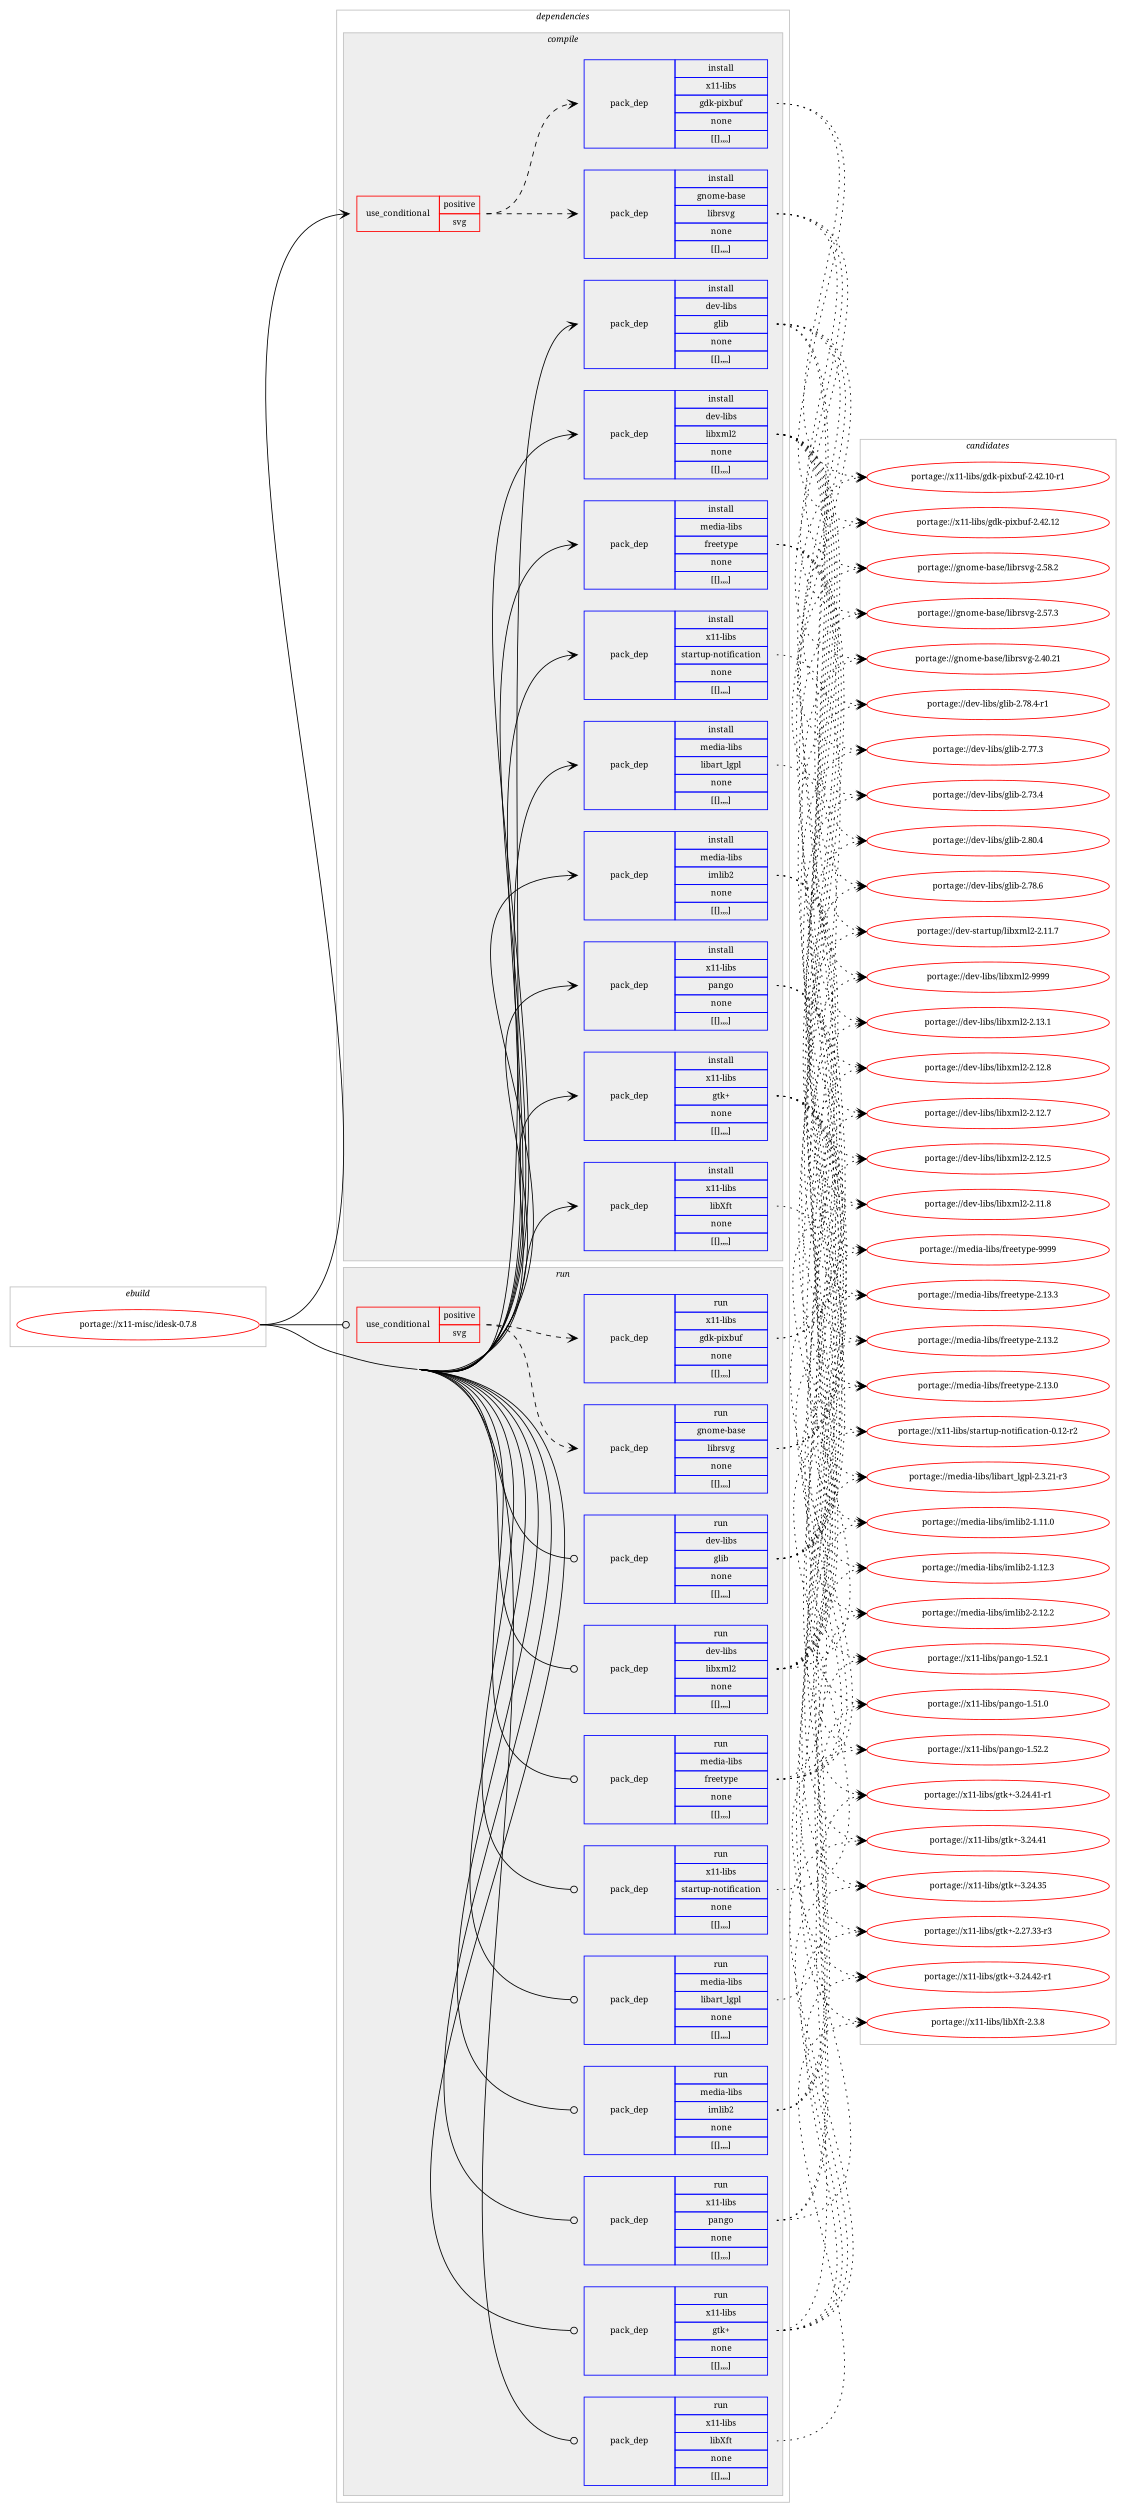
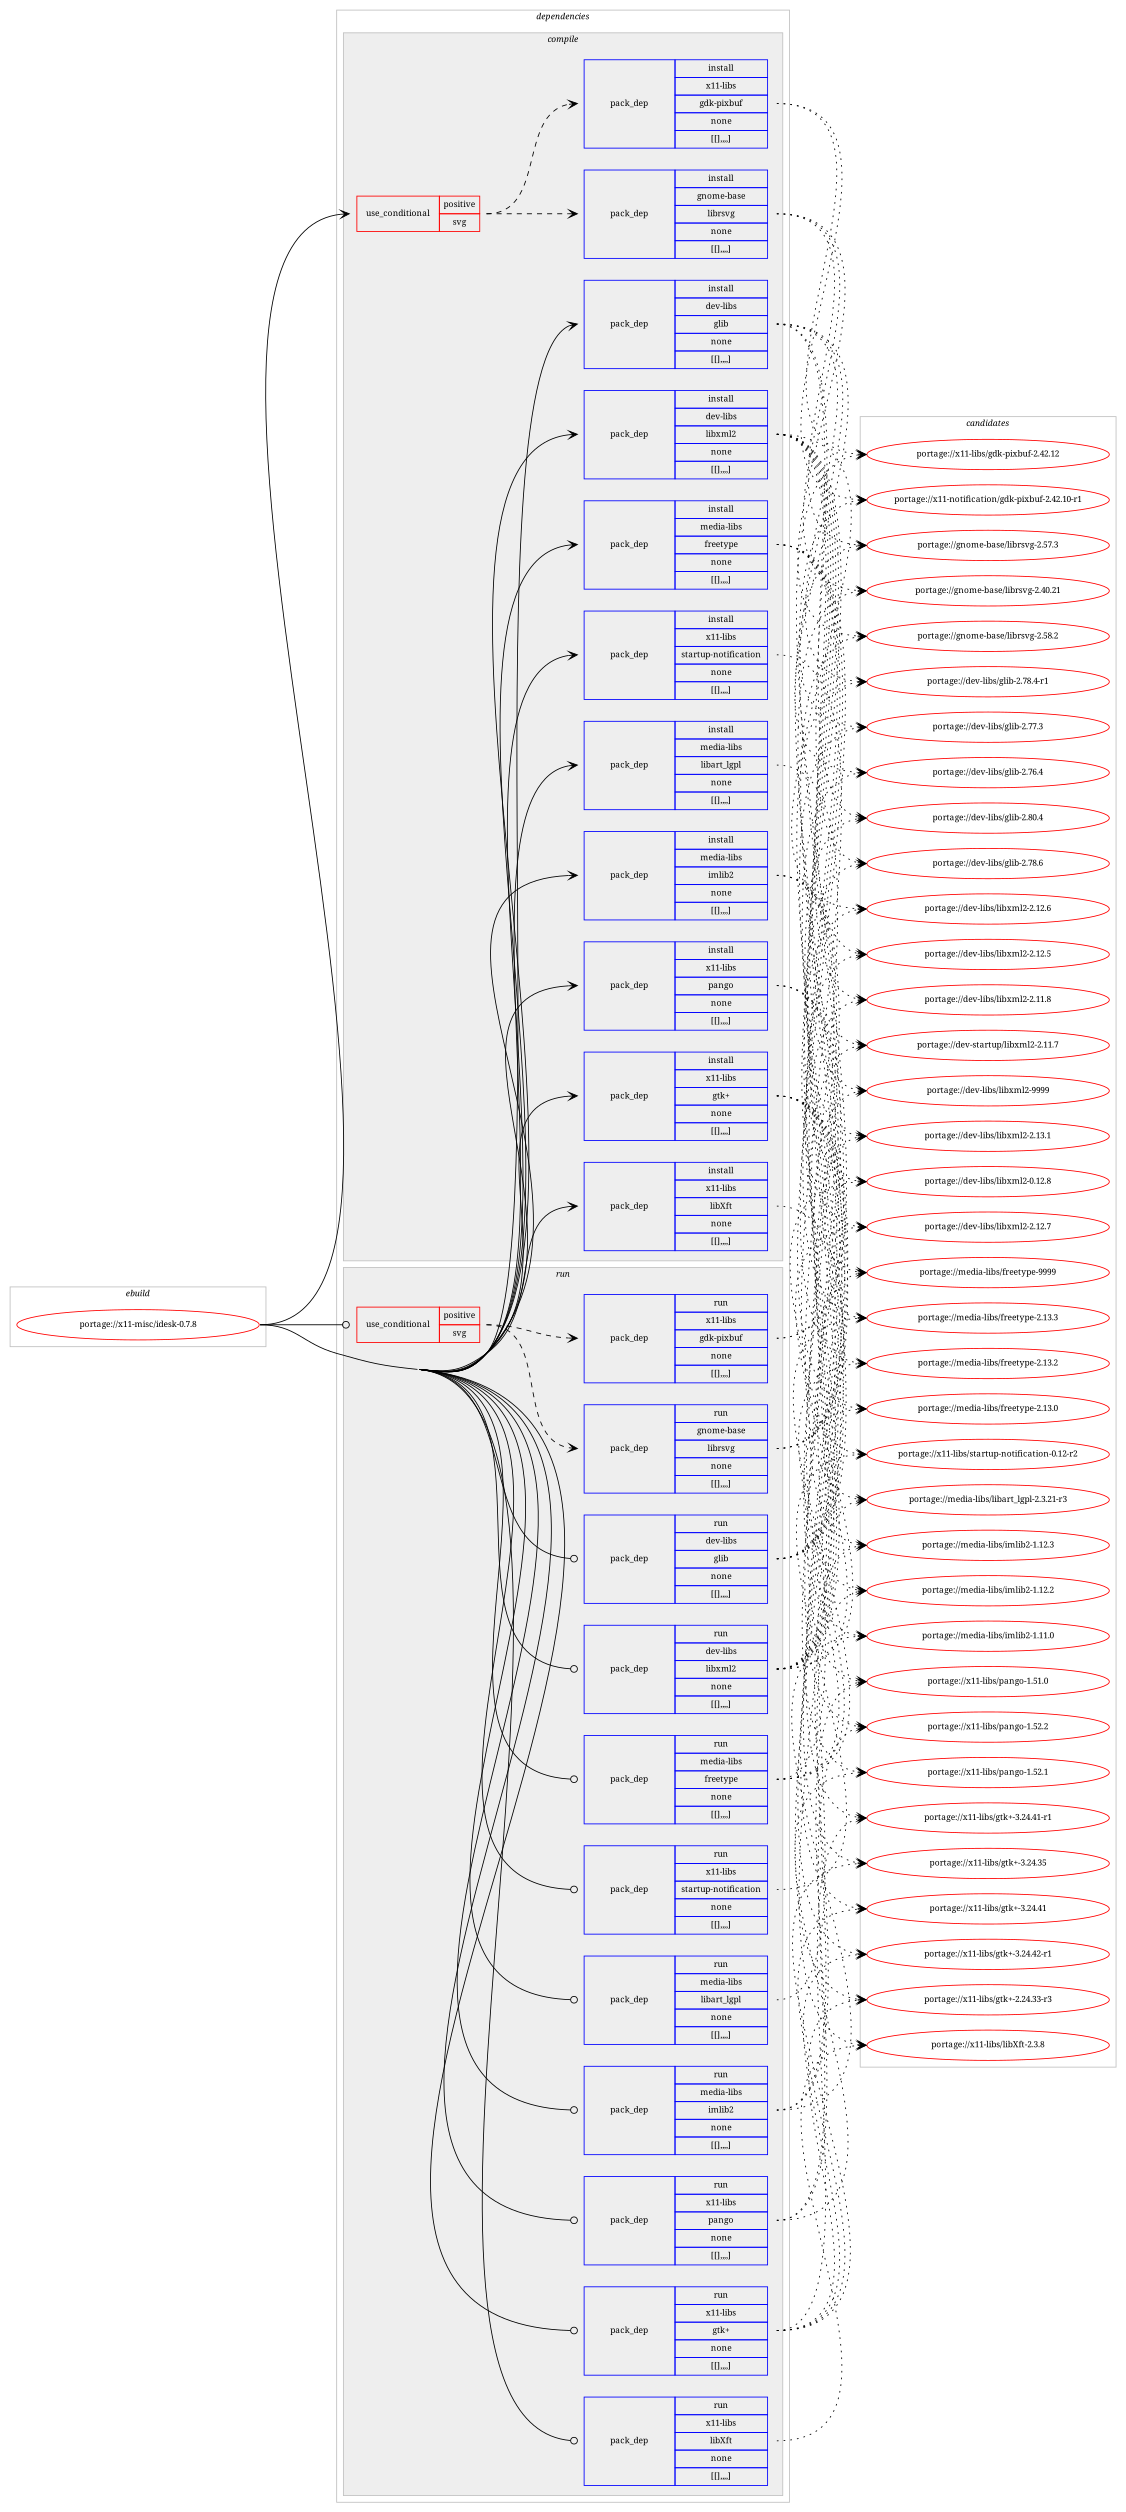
node "portage://x11-libs/gdk-pixbuf-2.42.10-r1": label "portage://x11-libs/gdk-pixbuf-2.42.10-r1" -> "portage://x11-notification/gdk-pixbuf-2.42.10-r1"
node "portage://dev-libs/glib-2.73.4": label "portage://dev-libs/glib-2.73.4" -> "portage://dev-libs/glib-2.76.4"
node "portage://dev-libs/libxml2-2.12.6": added
node "portage://dev-libs/libxml2-2.12.8": label "portage://dev-libs/libxml2-2.12.8" -> "portage://dev-libs/libxml2-0.12.8"
node "portage://media-libs/imlib2-2.12.2": label "portage://media-libs/imlib2-2.12.2" -> "portage://media-libs/imlib2-1.12.2"
node "portage://x11-libs/gtk+-2.27.33-r3": label "portage://x11-libs/gtk+-2.27.33-r3" -> "portage://x11-libs/gtk+-2.24.33-r3"
